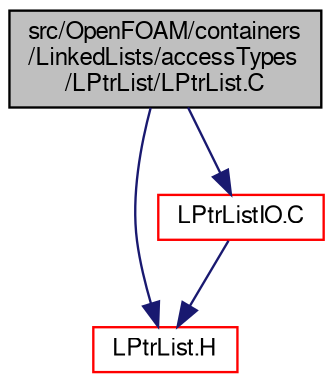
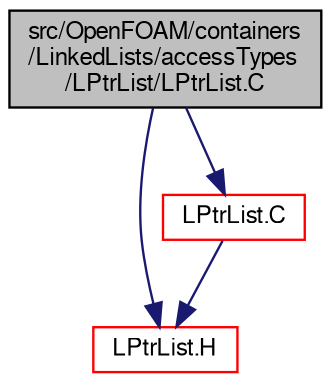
node "LPtrListIO.C": label "LPtrListIO.C" -> "LPtrList.C"
